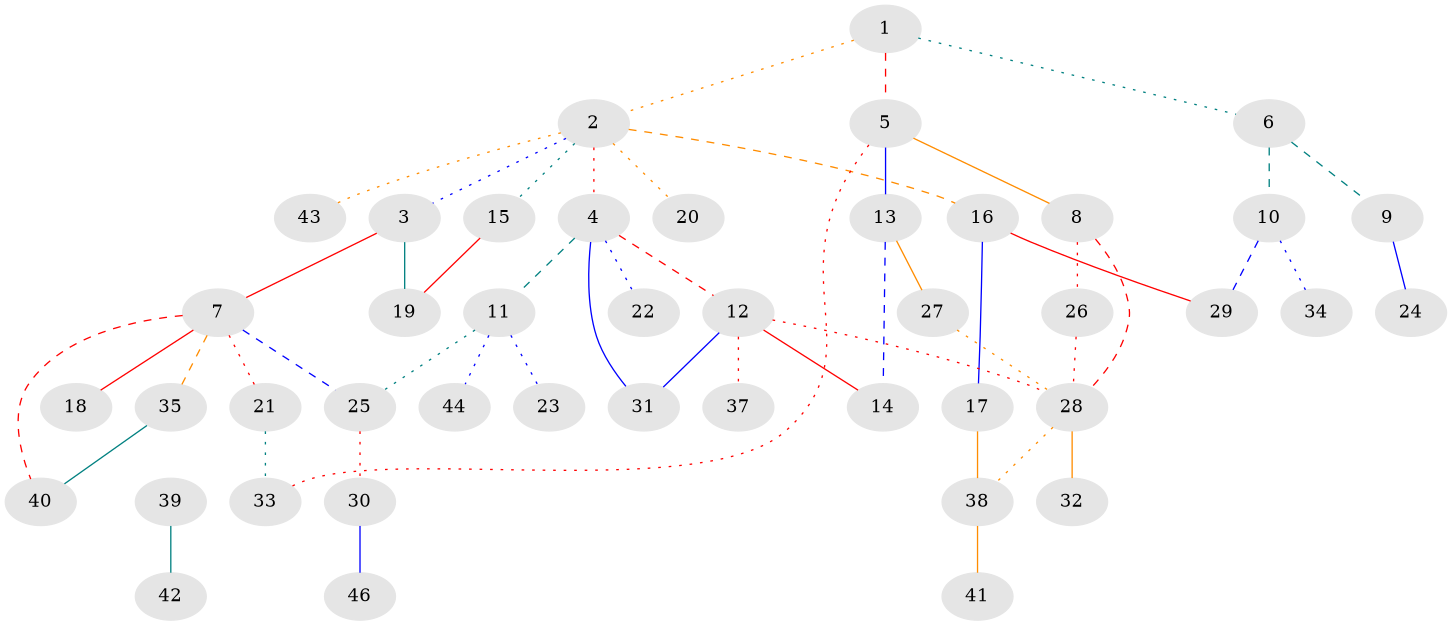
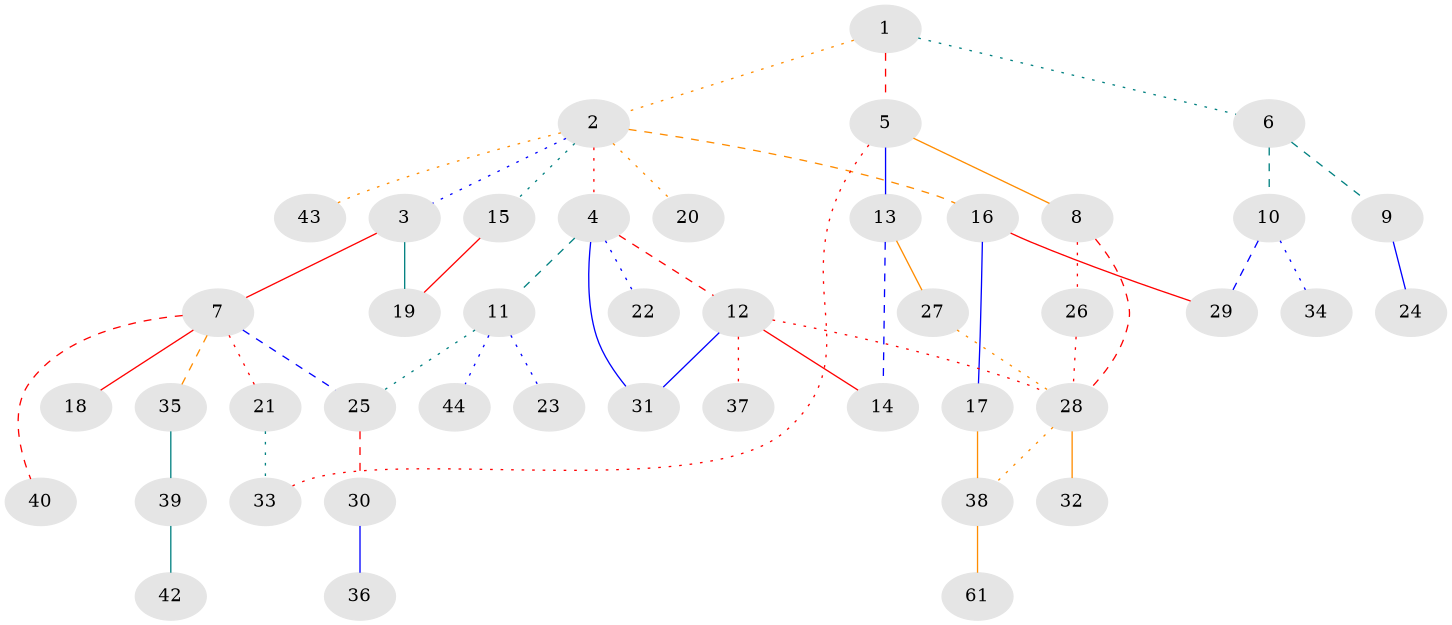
edge "35" -- "40": now "35" -- "39"
edge "25" -- "30": style dotted -> dashed
node "46": label "46" -> "36"
node "41": label "41" -> "61"
